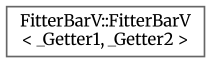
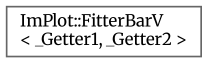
node "FitterBarV::FitterBarV < _Getter1, _Getter2 >": label "FitterBarV::FitterBarV < _Getter1, _Getter2 >" -> "ImPlot::FitterBarV < _Getter1, _Getter2 >"
